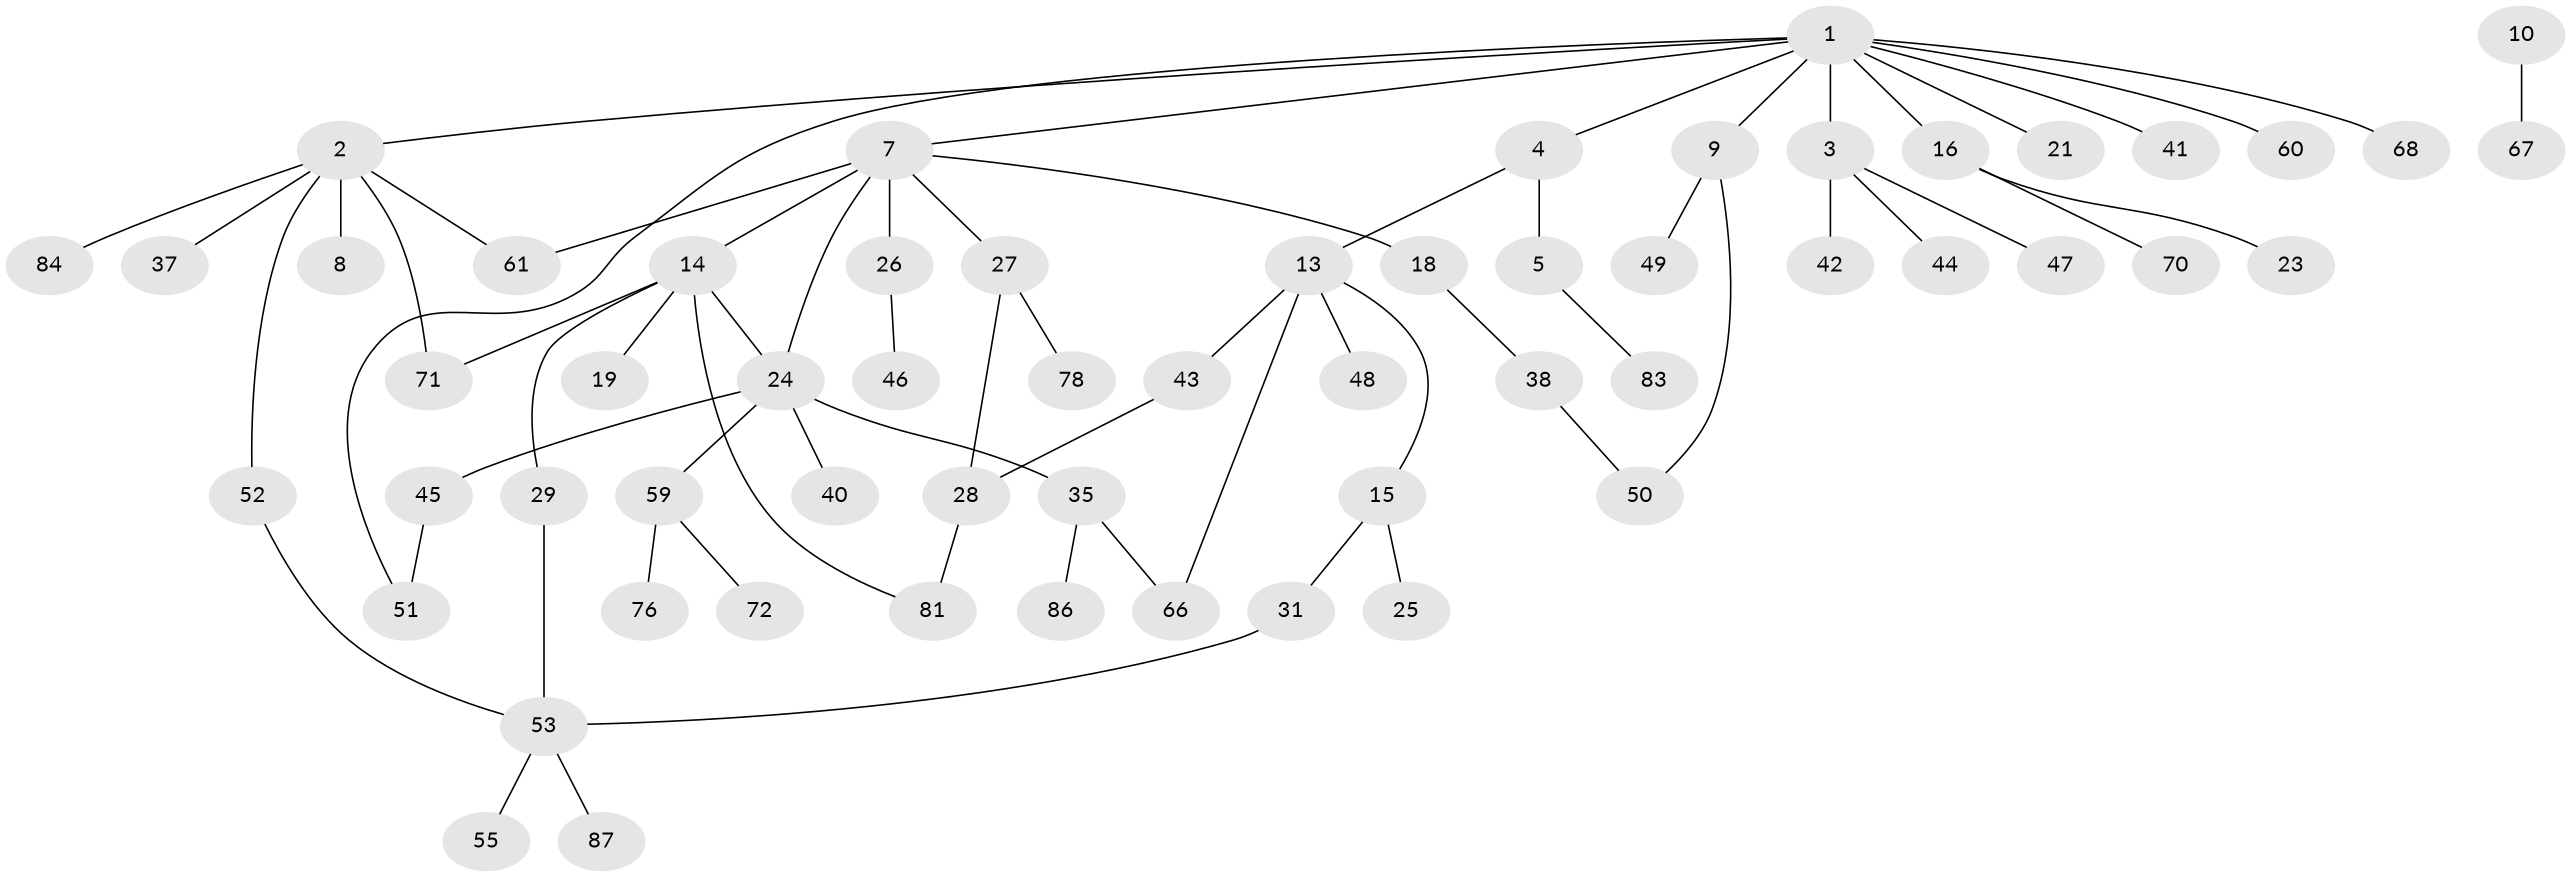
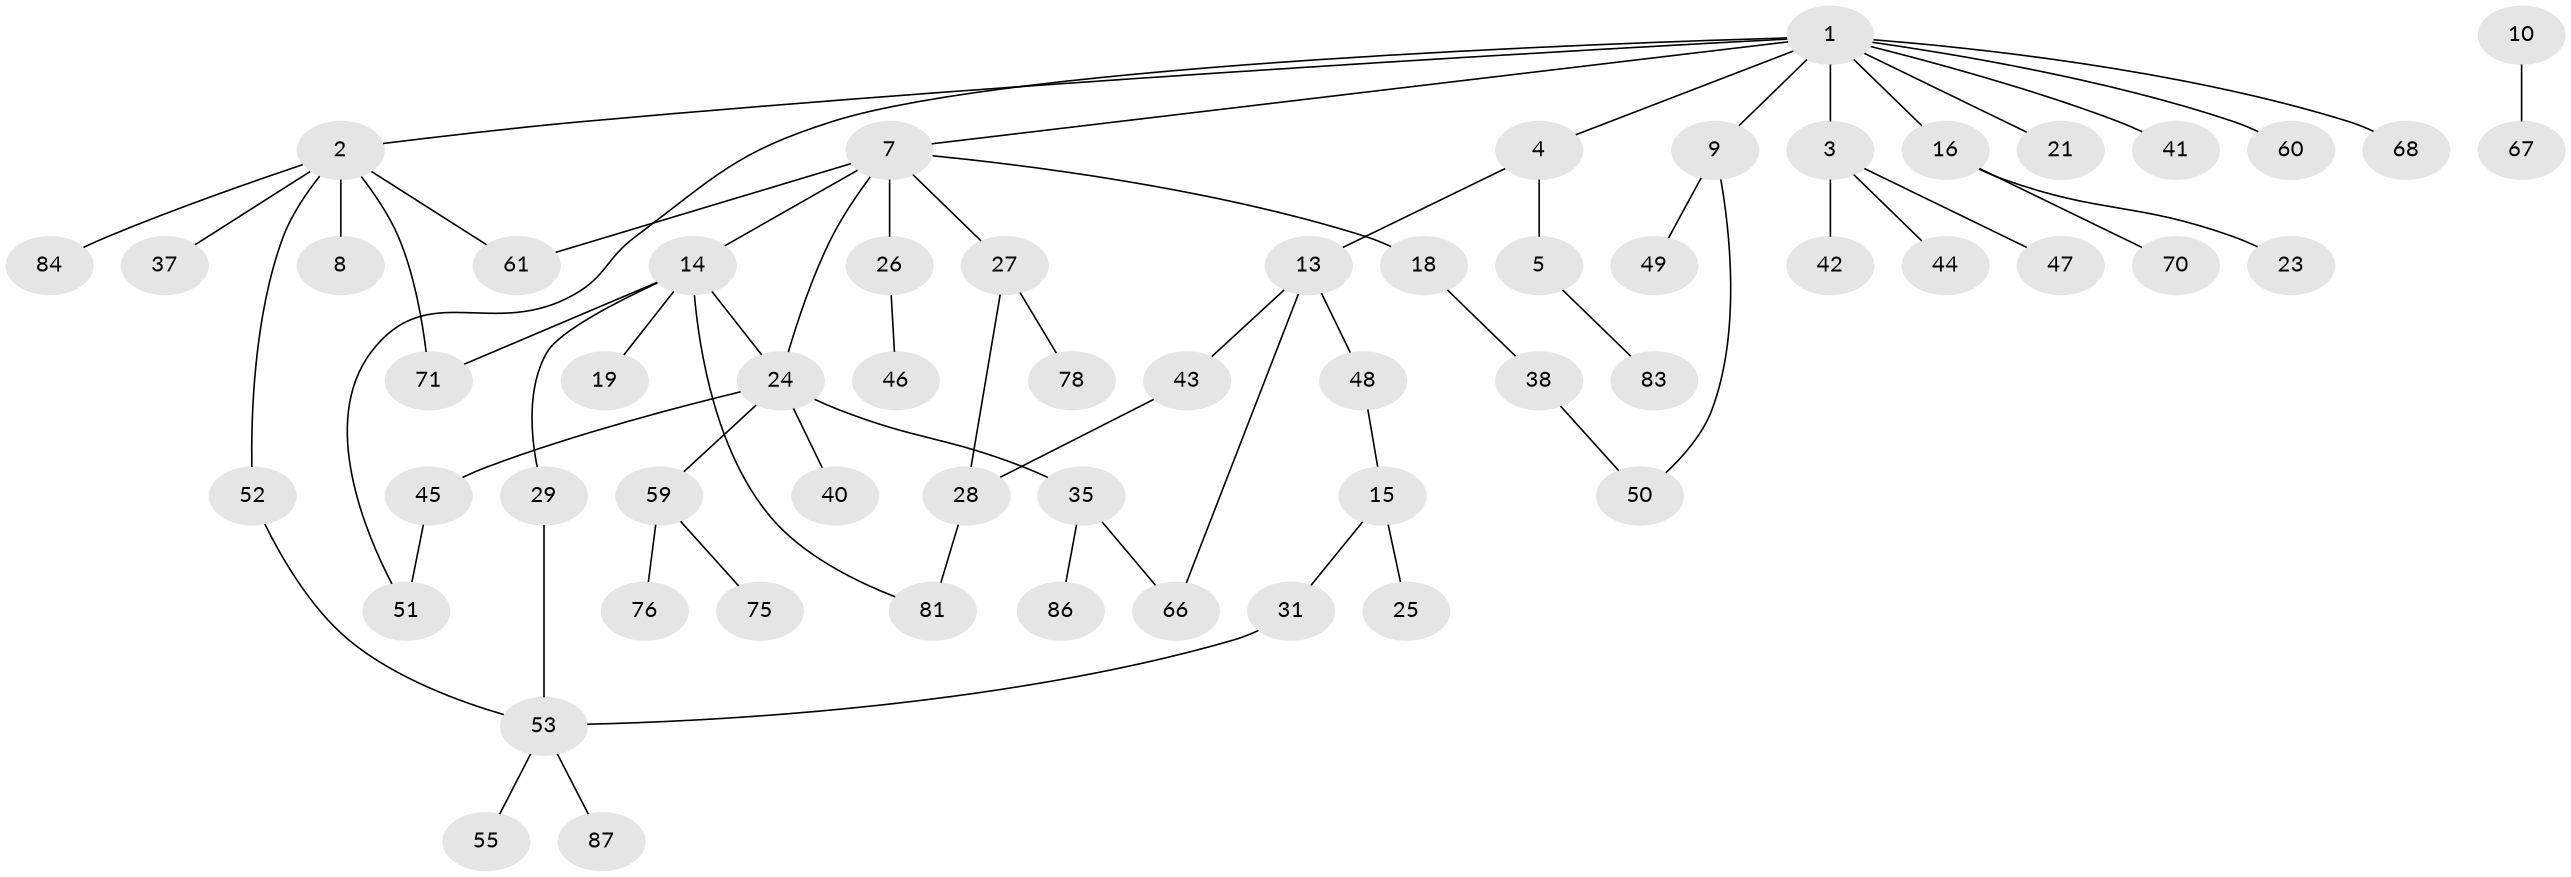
edge "13" -- "15": now "48" -- "15"
node "72": label "72" -> "75"
